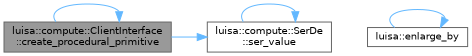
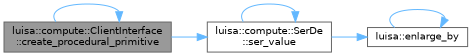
edge "luisa::compute::SerDe ::ser_value" -> "luisa::enlarge_by": added
